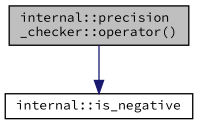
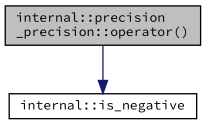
node "internal::precision _checker::operator()": label "internal::precision _checker::operator()" -> "internal::precision _precision::operator()"
